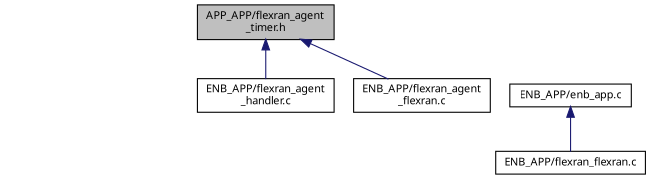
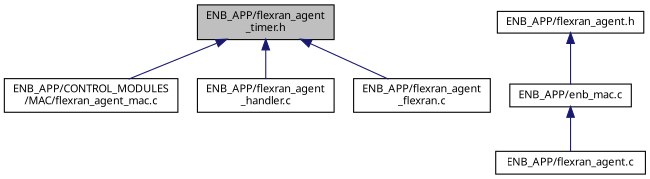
node "APP_APP/flexran_agent _timer.h": label "APP_APP/flexran_agent _timer.h" -> "ENB_APP/flexran_agent _timer.h"
node "ENB_APP/flexran_agent.h": added
node "ENB_APP/CONTROL_MODULES /MAC/flexran_agent_mac.c": added
node "ENB_APP/enb_app.c": label "ENB_APP/enb_app.c" -> "ENB_APP/enb_mac.c"
node "ENB_APP/flexran_flexran.c": label "ENB_APP/flexran_flexran.c" -> "ENB_APP/flexran_agent.c"
